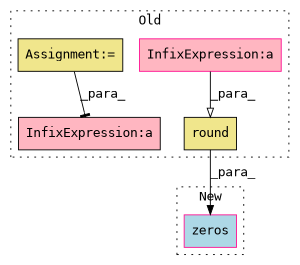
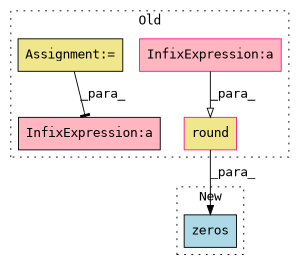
node "round": color black -> deeppink
node "zeros": color deeppink -> black
